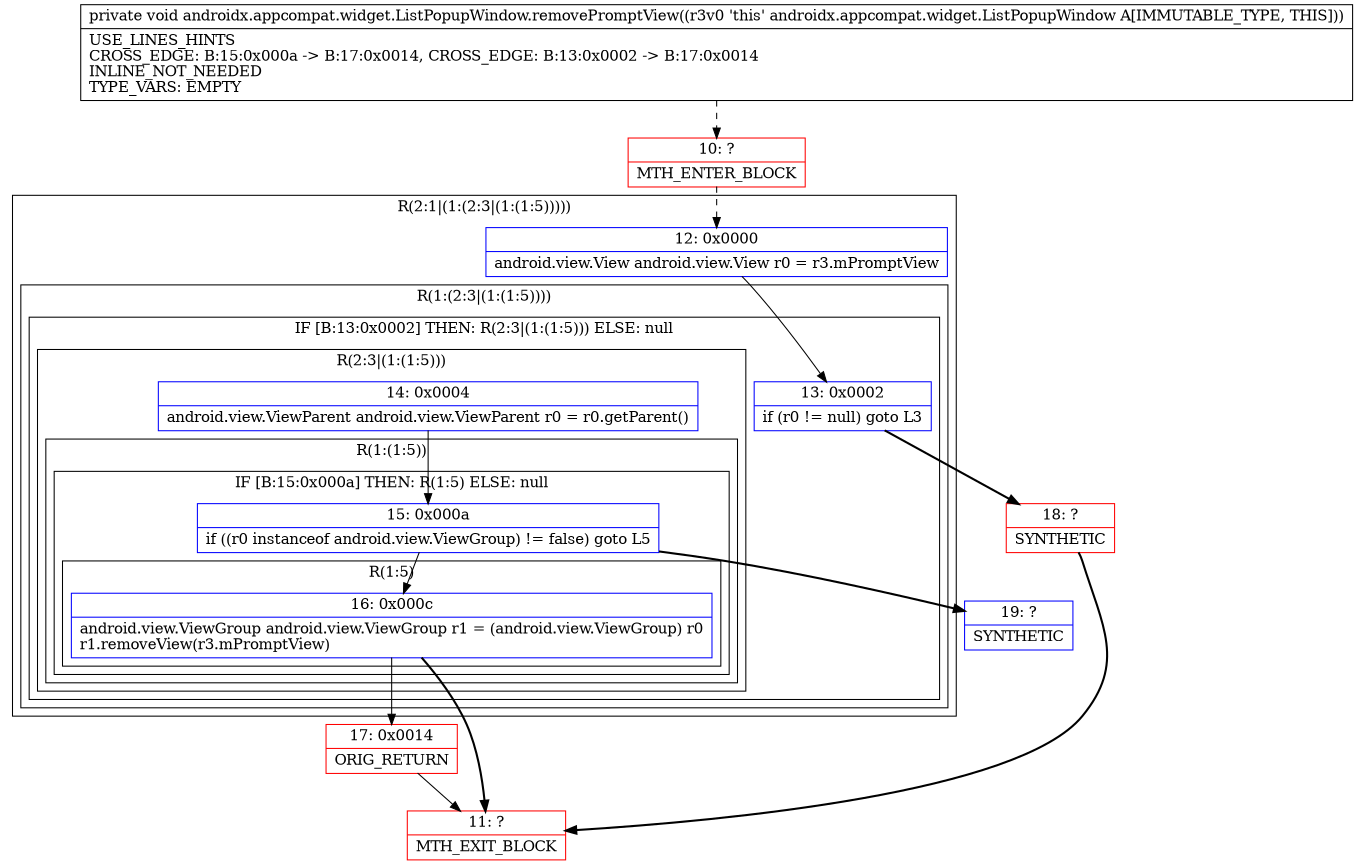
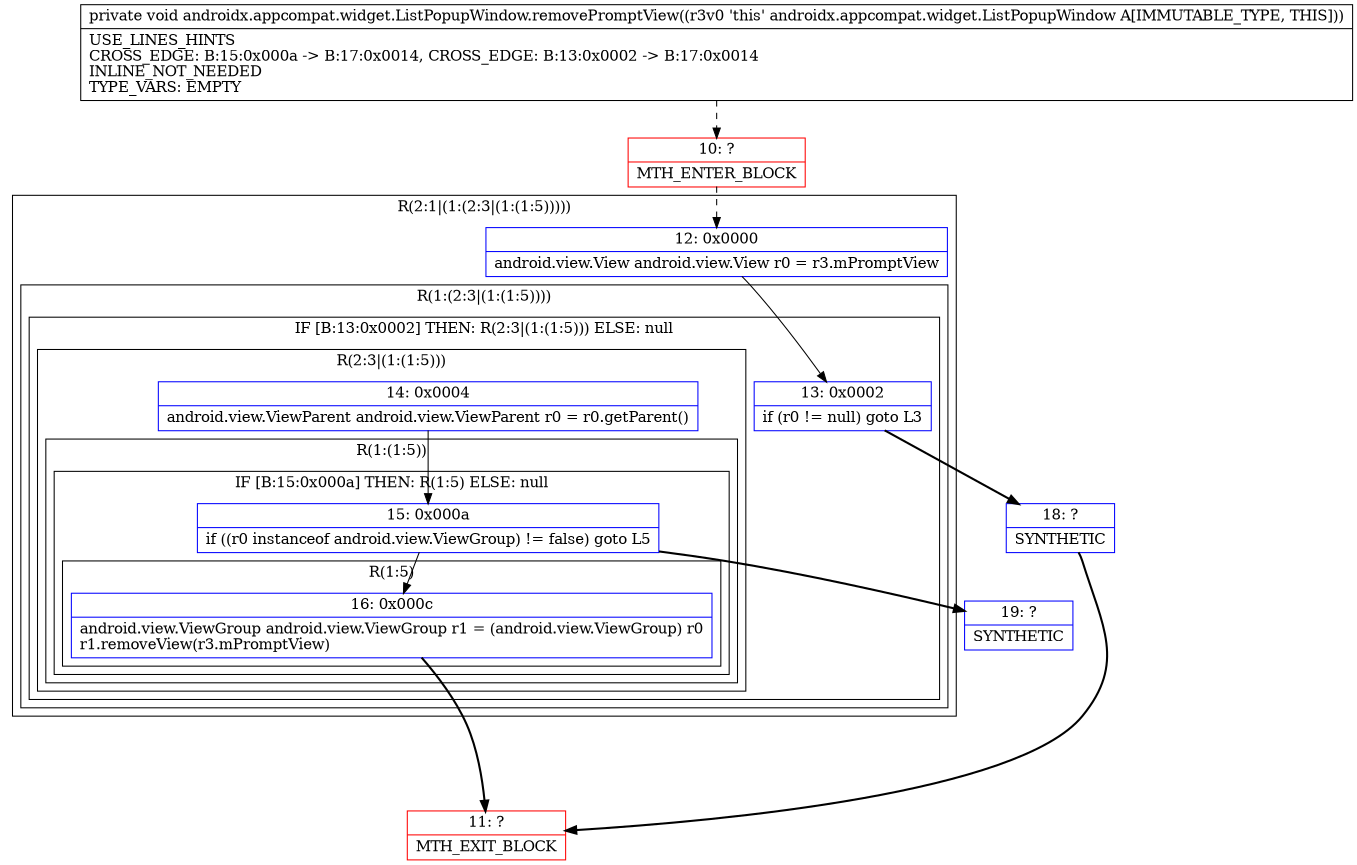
node "18: ?": color red -> blue
node "17: 0x0014": removed
